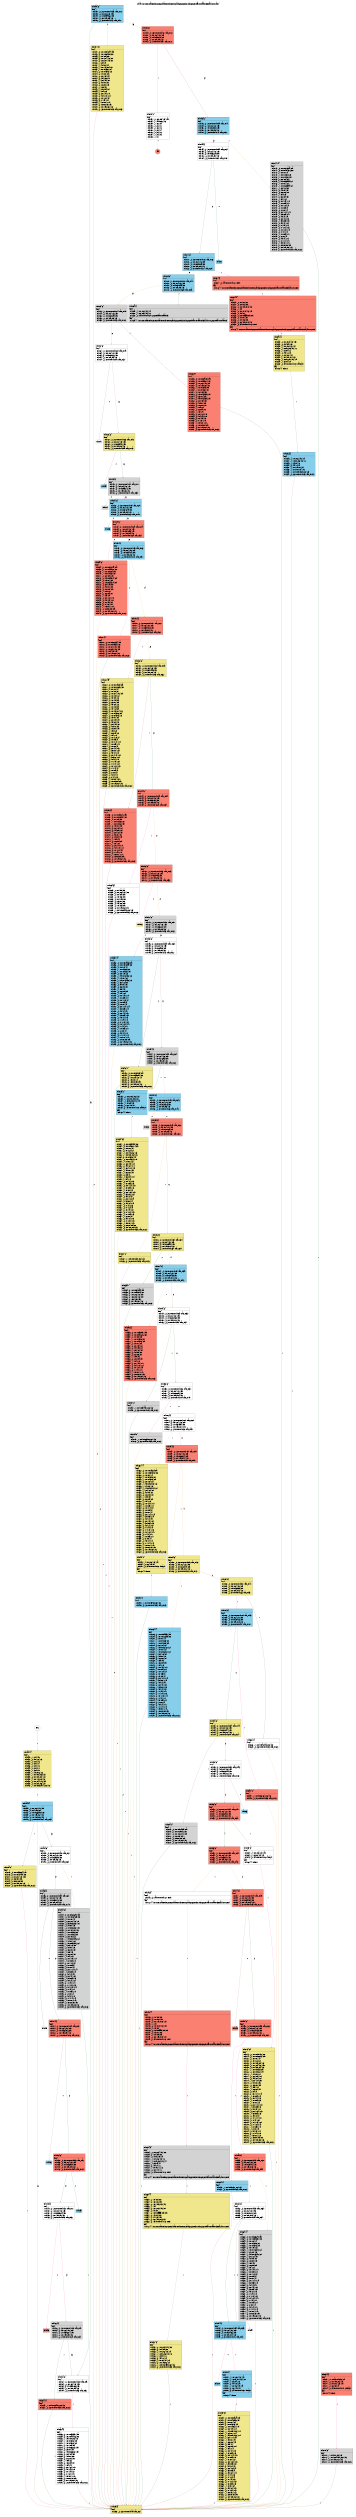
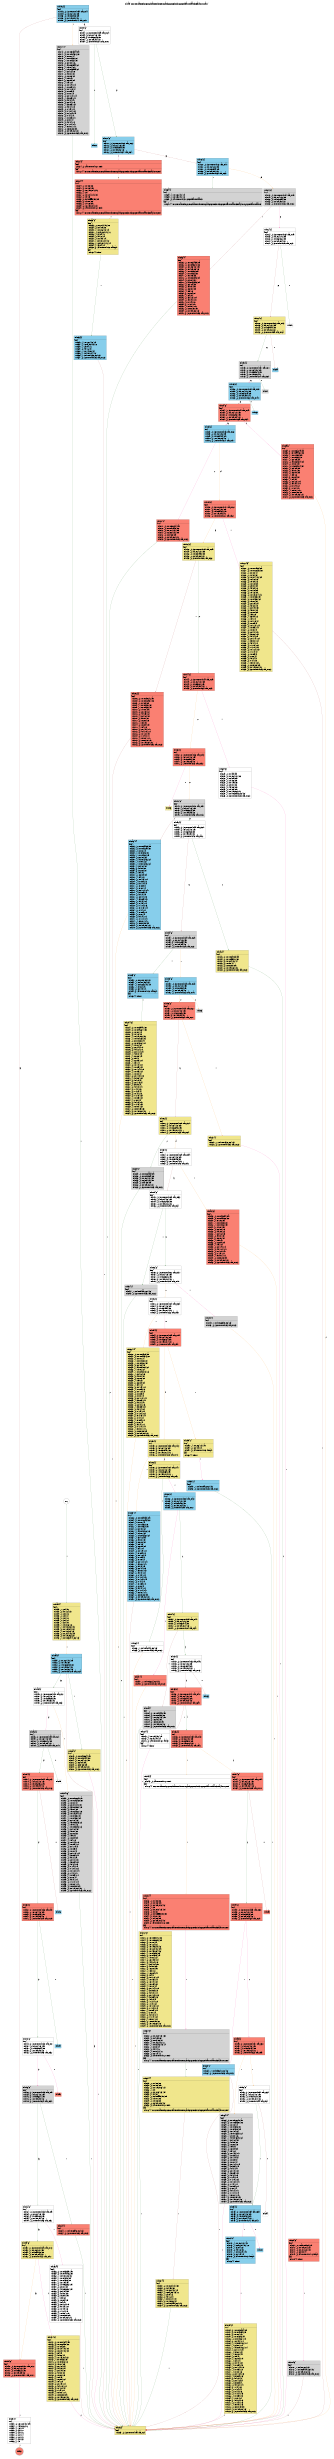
node "0x401ba0 [28]": fillcolor skyblue -> khaki
edge "0x401bbc [28]" -> "0x401bd8 [28]": reversed
node "Exit": label "Exit" -> "Desktop"
edge "0x401ba0 [28]" -> "0x401b84 [28]": reversed
node "0x401e24 [28]": fillcolor skyblue -> white
